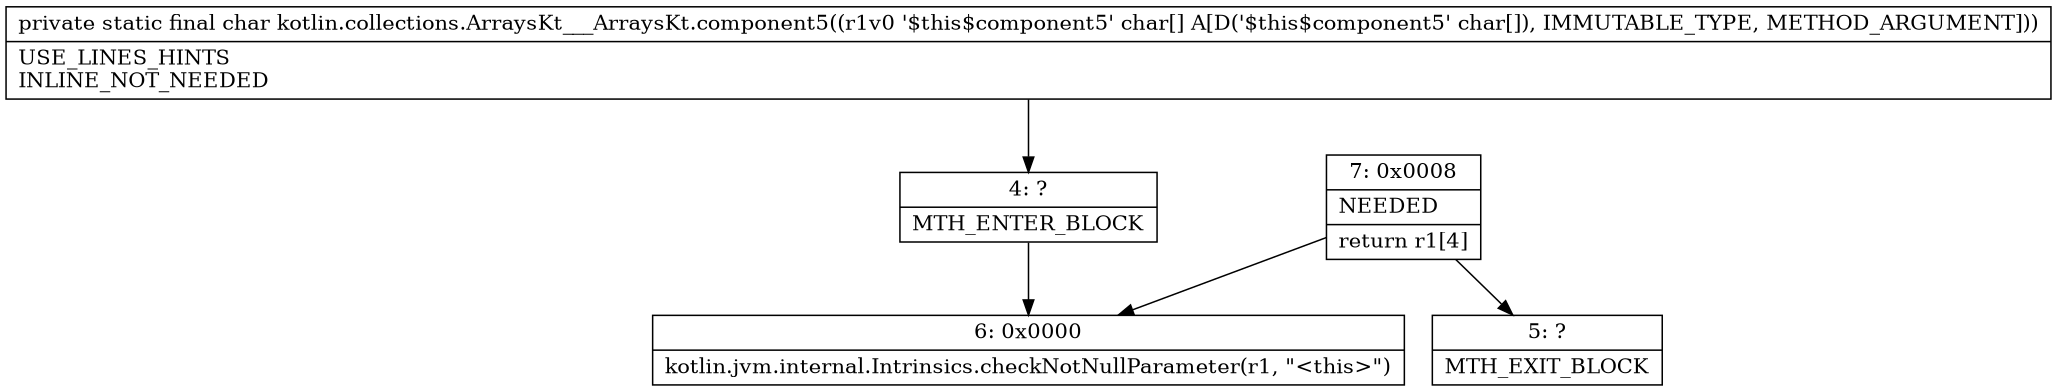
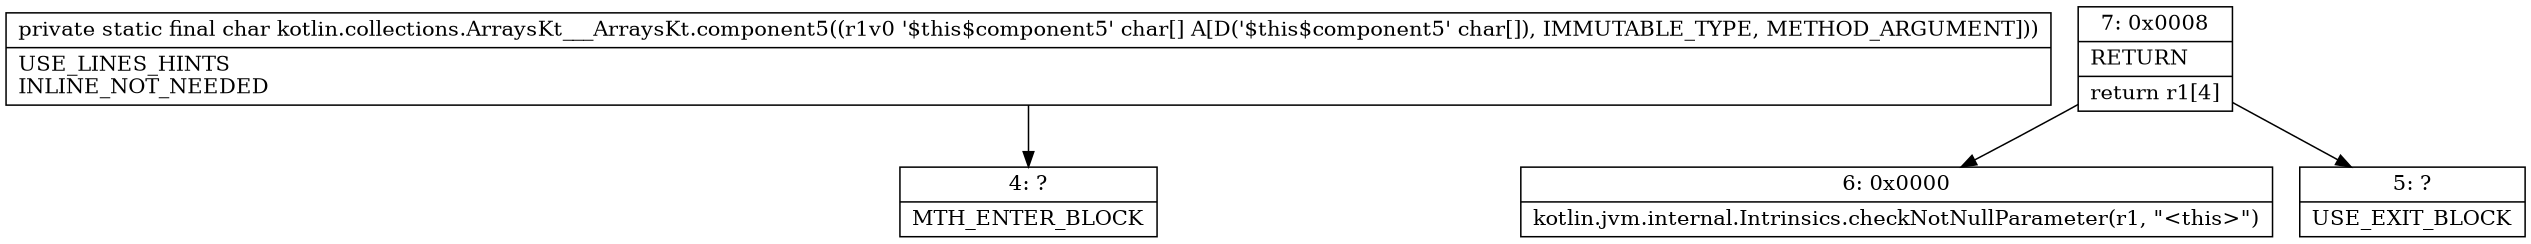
node "7: 0x0008": text "NEEDED" -> "RETURN"
edge "4: ?" -> "6: 0x0000": removed
node "5: ?": text "MTH_EXIT_BLOCK" -> "USE_EXIT_BLOCK"
